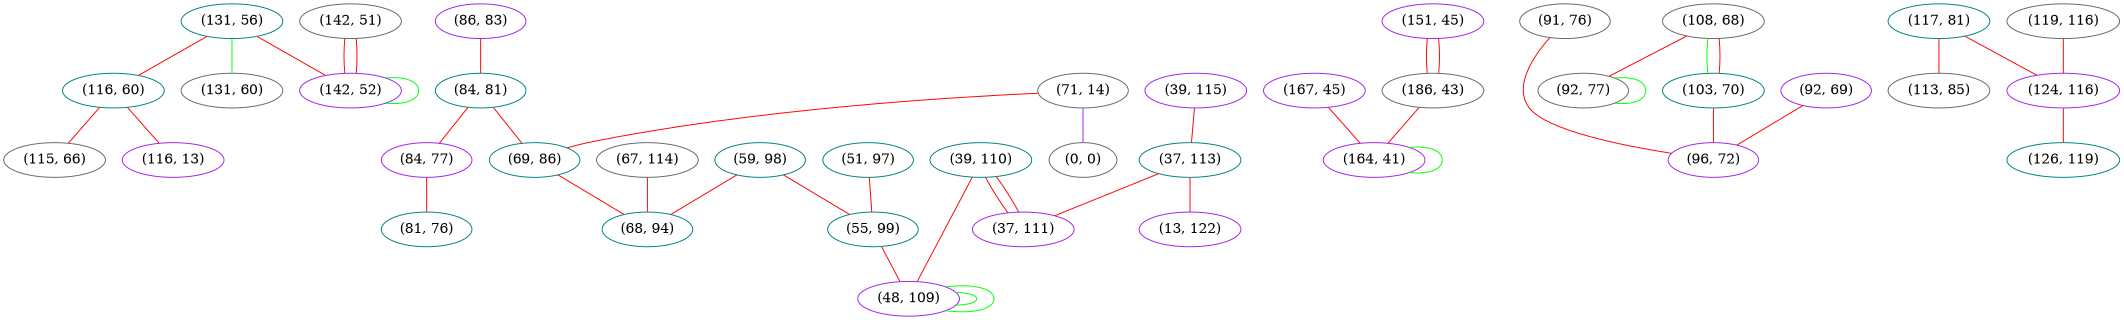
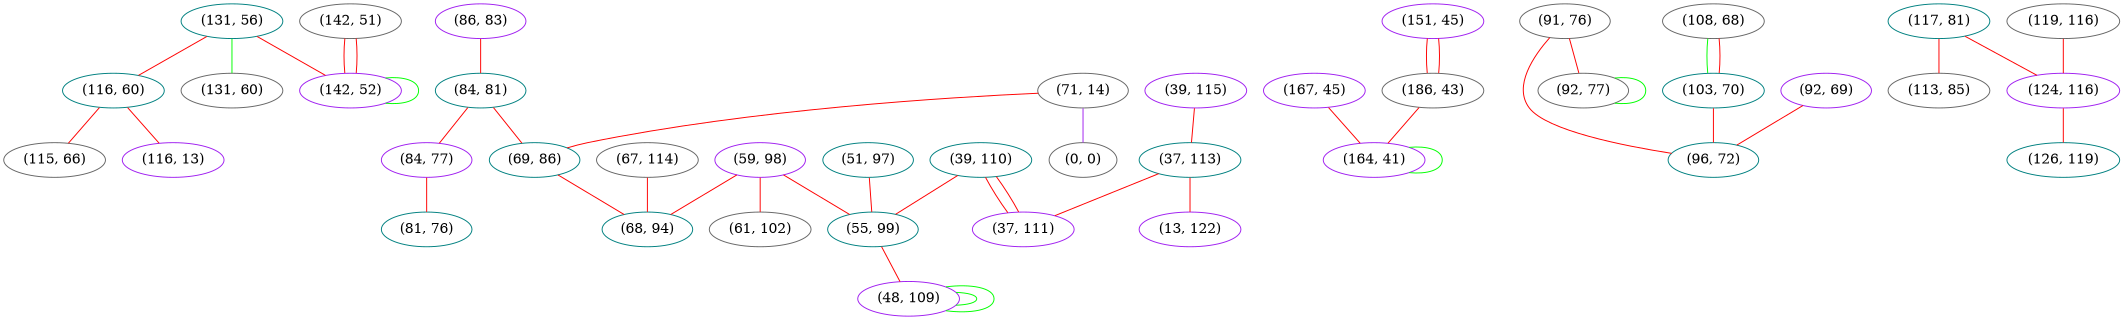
edge "(108, 68)" -- "(92, 77)": now "(91, 76)" -- "(92, 77)"
node "(59, 98)": color teal -> purple
node "(96, 72)": color purple -> teal
node "(61, 102)": added
edge "(39, 110)" -- "(48, 109)": now "(39, 110)" -- "(55, 99)"
